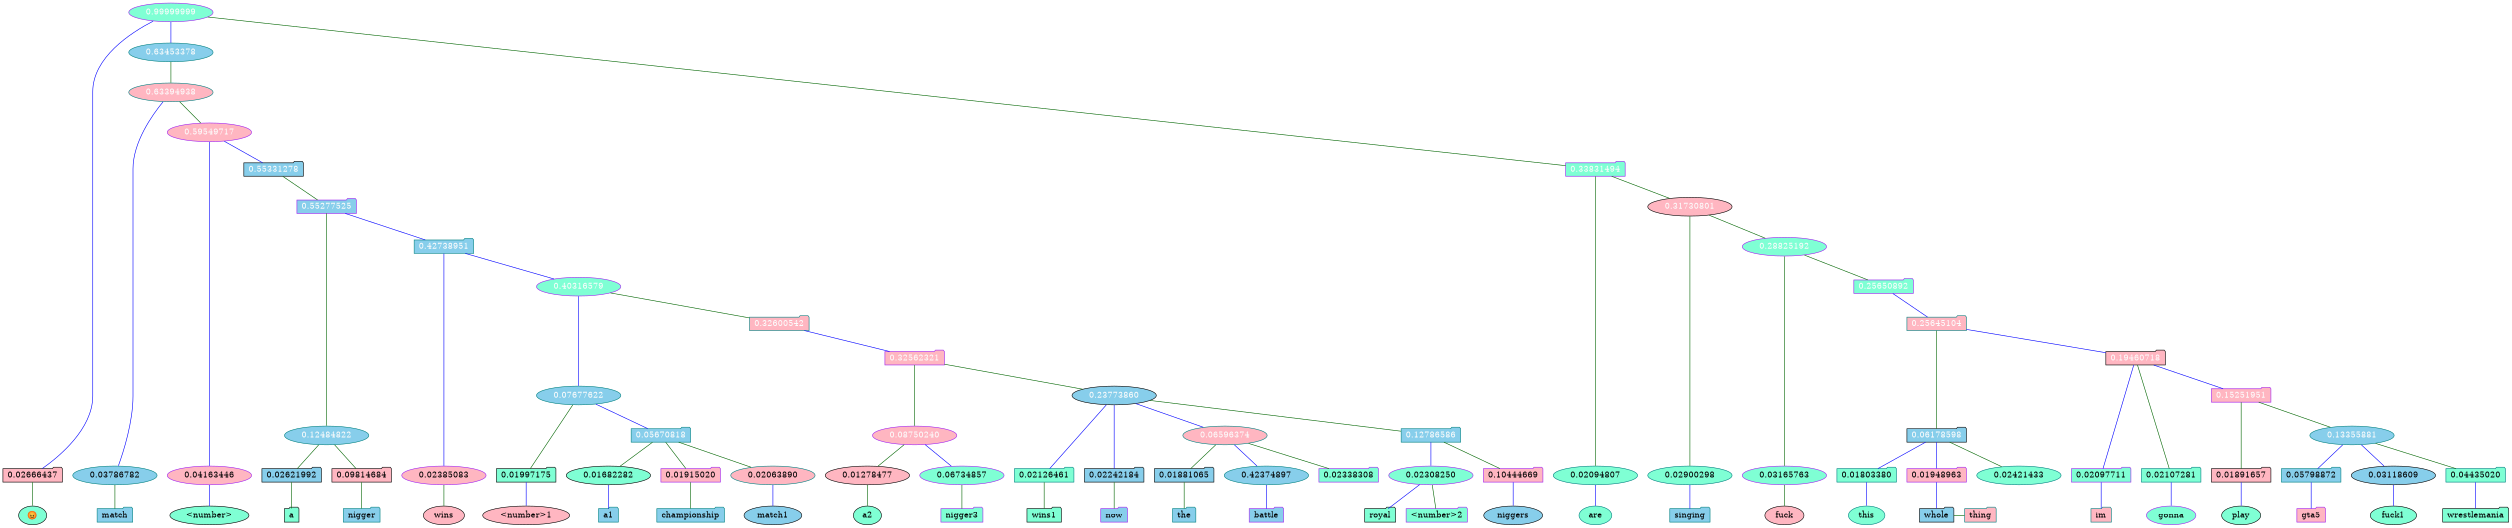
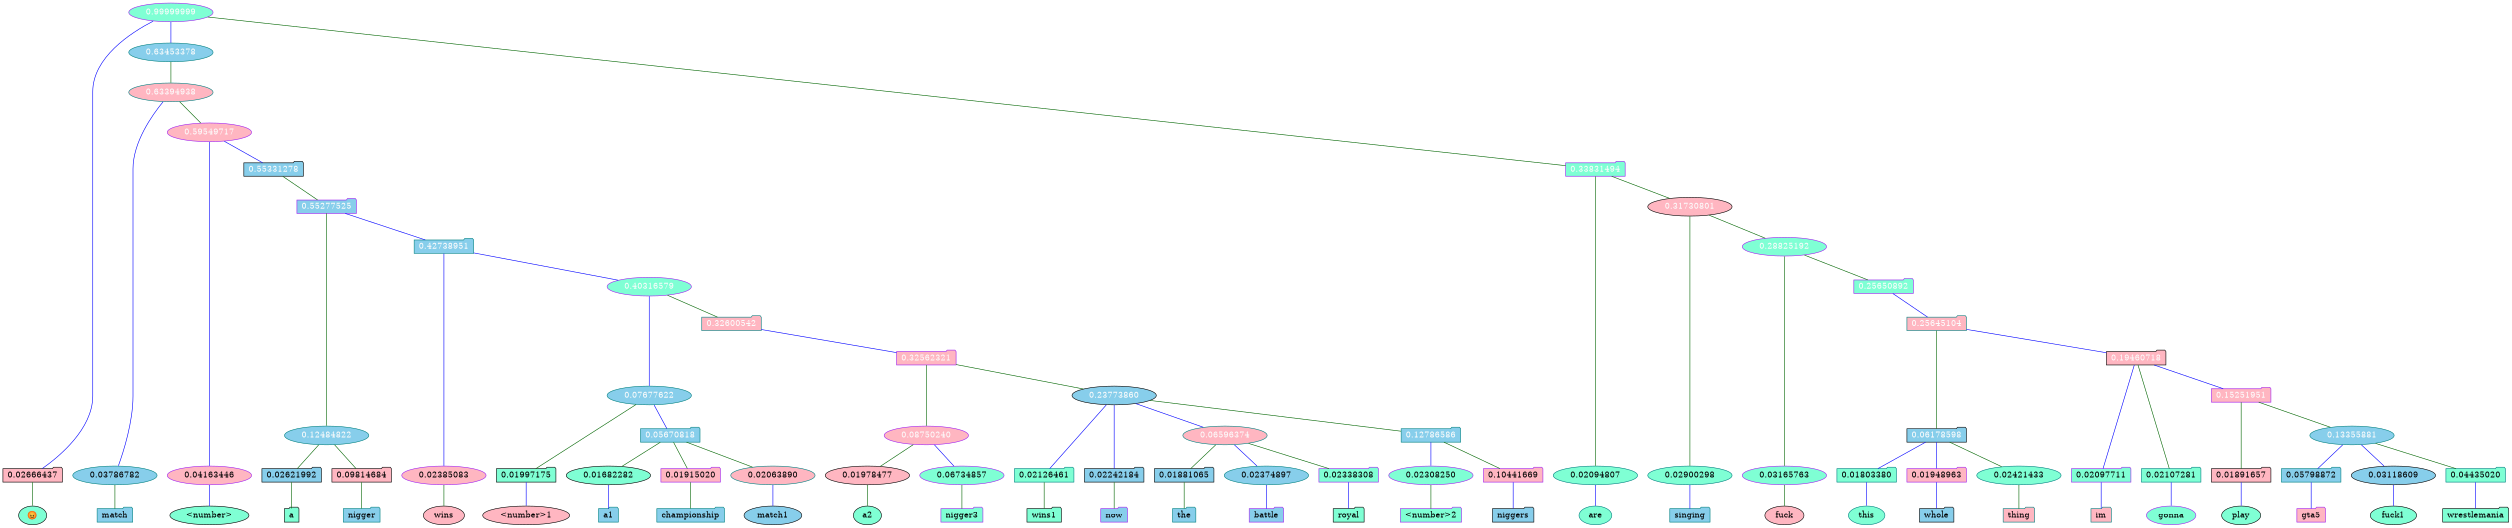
node "0.01278477": label "0.01278477" -> "0.01978477"
node "0.42374897": label "0.42374897" -> "0.02374897"
node "0.10444669": label "0.10444669" -> "0.10441669"
edge "0.02308250" -- "royal": now "0.02338308" -- "royal"
node "niggers": shape ellipse -> folder
edge "whole" -- "thing": now "0.02421433" -- "thing"
